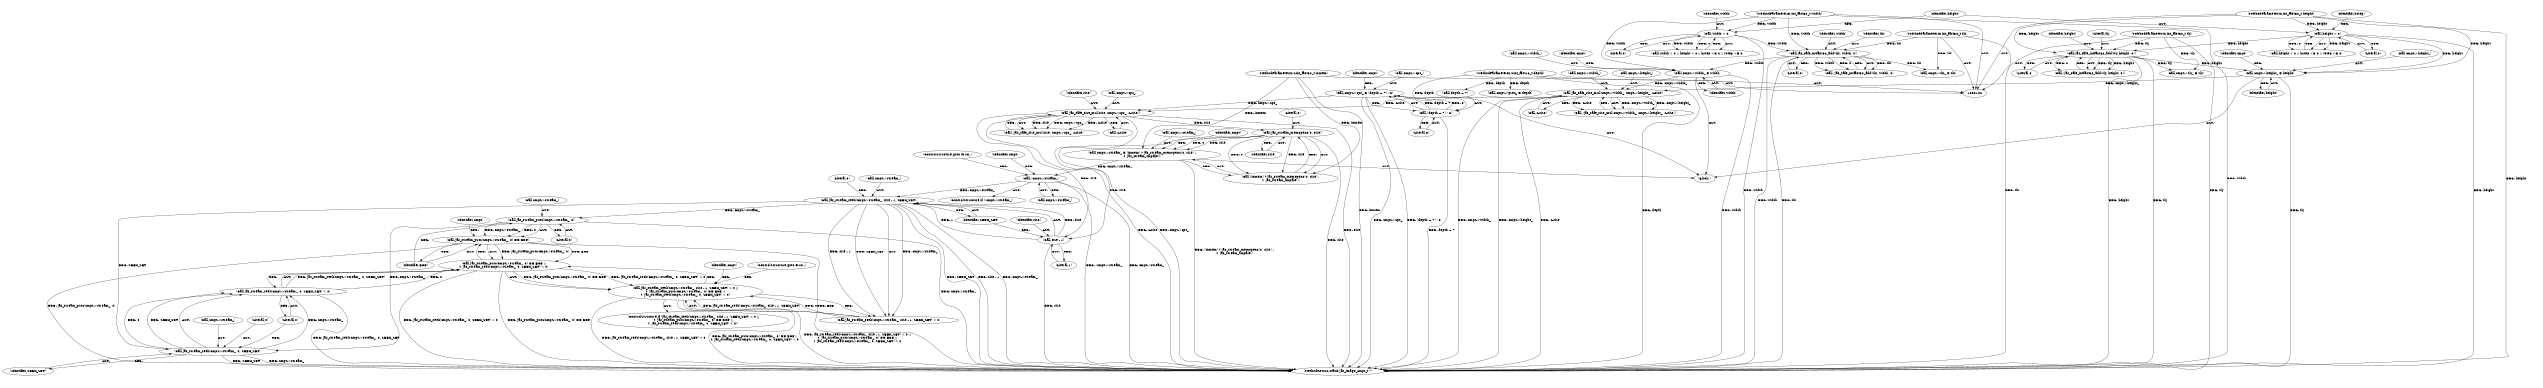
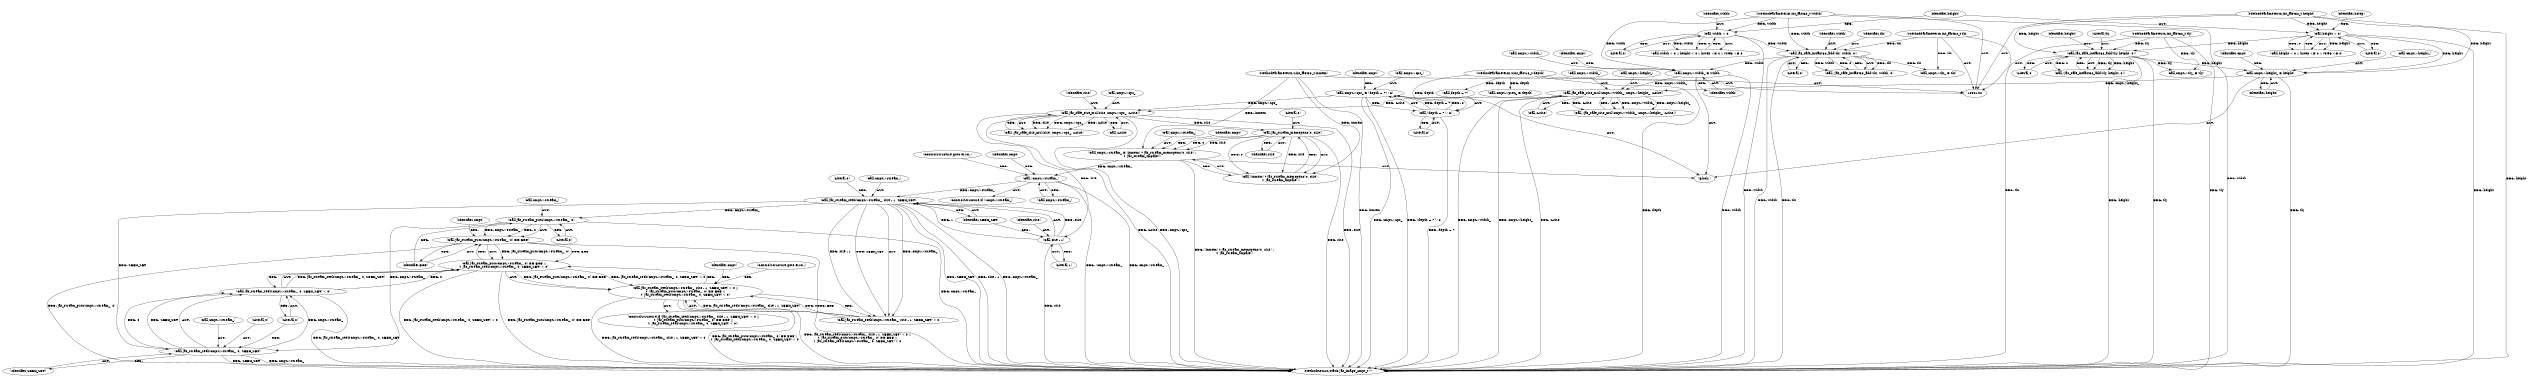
edge "(Call,jas_stream_memopen2(0, size))" -> "(Call,size - 1)": removed, label "DDG: size"
